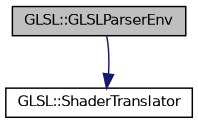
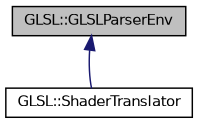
edge "GLSL::GLSLParserEnv" -> "GLSL::ShaderTranslator": reversed
